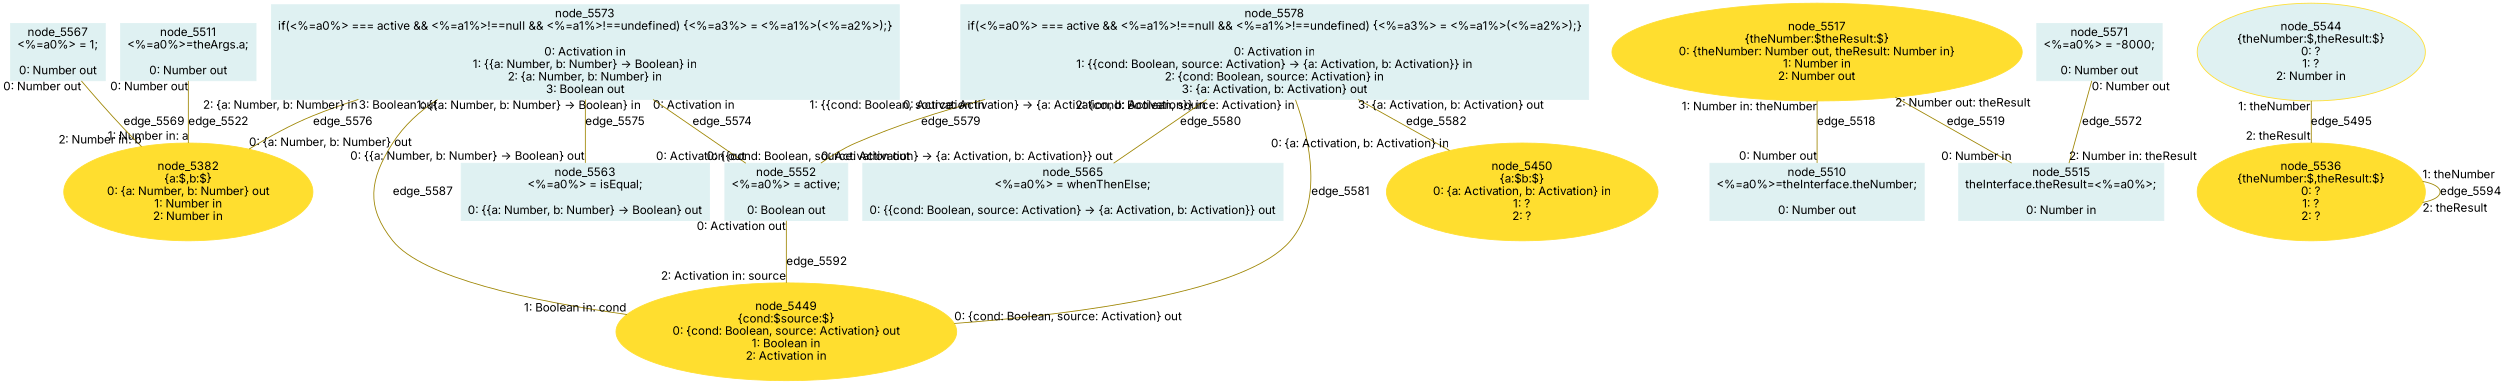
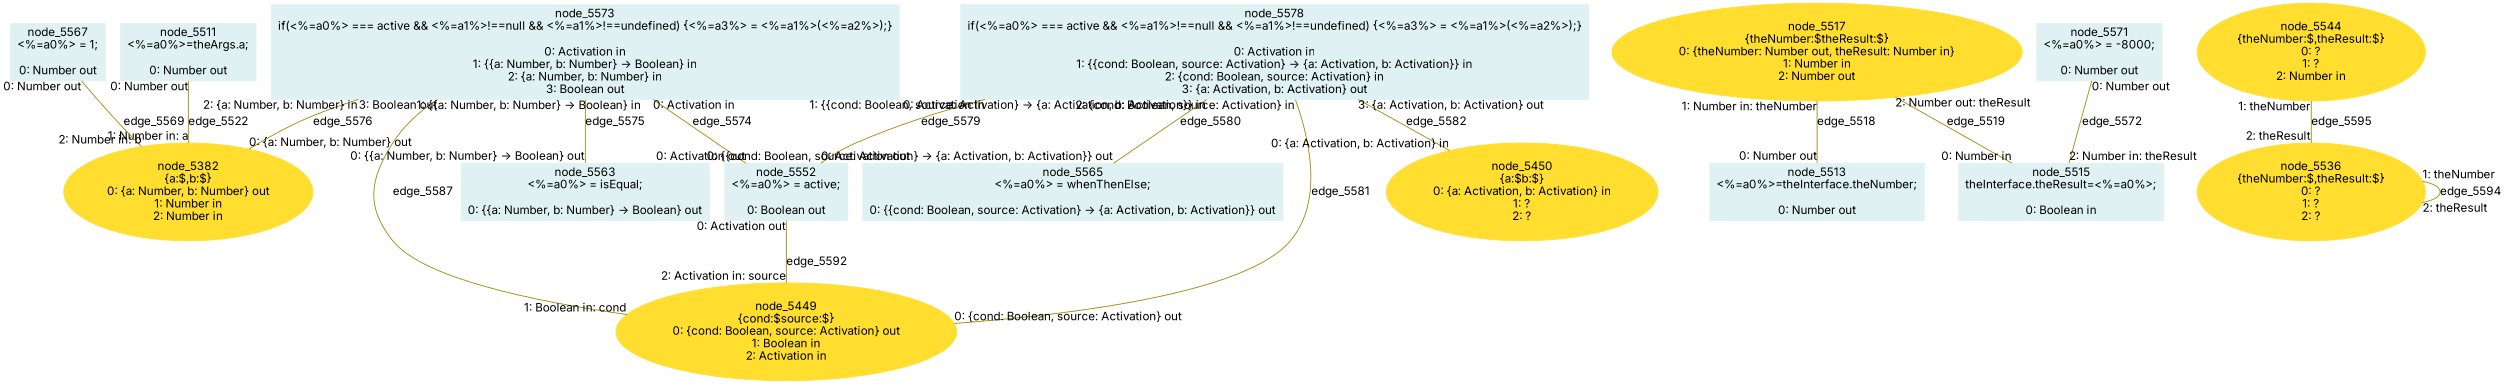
node "node_5544 {theNumber:$,theResult:$} 0: ? 1: ? 2: Number in": fillcolor #dff1f2 -> #ffde2f
edge "node_5544 {theNumber:$,theResult:$} 0: ? 1: ? 2: Number in" -- "node_5536 {theNumber:$,theResult:$} 0: ? 1: ? 2: ?": label "edge_5495" -> "edge_5595"
node "node_5510 <%=a0%>=theInterface.theNumber; 0: Number out": label "node_5510 <%=a0%>=theInterface.theNumber; 0: Number out" -> "node_5513 <%=a0%>=theInterface.theNumber; 0: Number out"
node "node_5515 theInterface.theResult=<%=a0%>; 0: Number in": label "node_5515 theInterface.theResult=<%=a0%>; 0: Number in" -> "node_5515 theInterface.theResult=<%=a0%>; 0: Boolean in"
